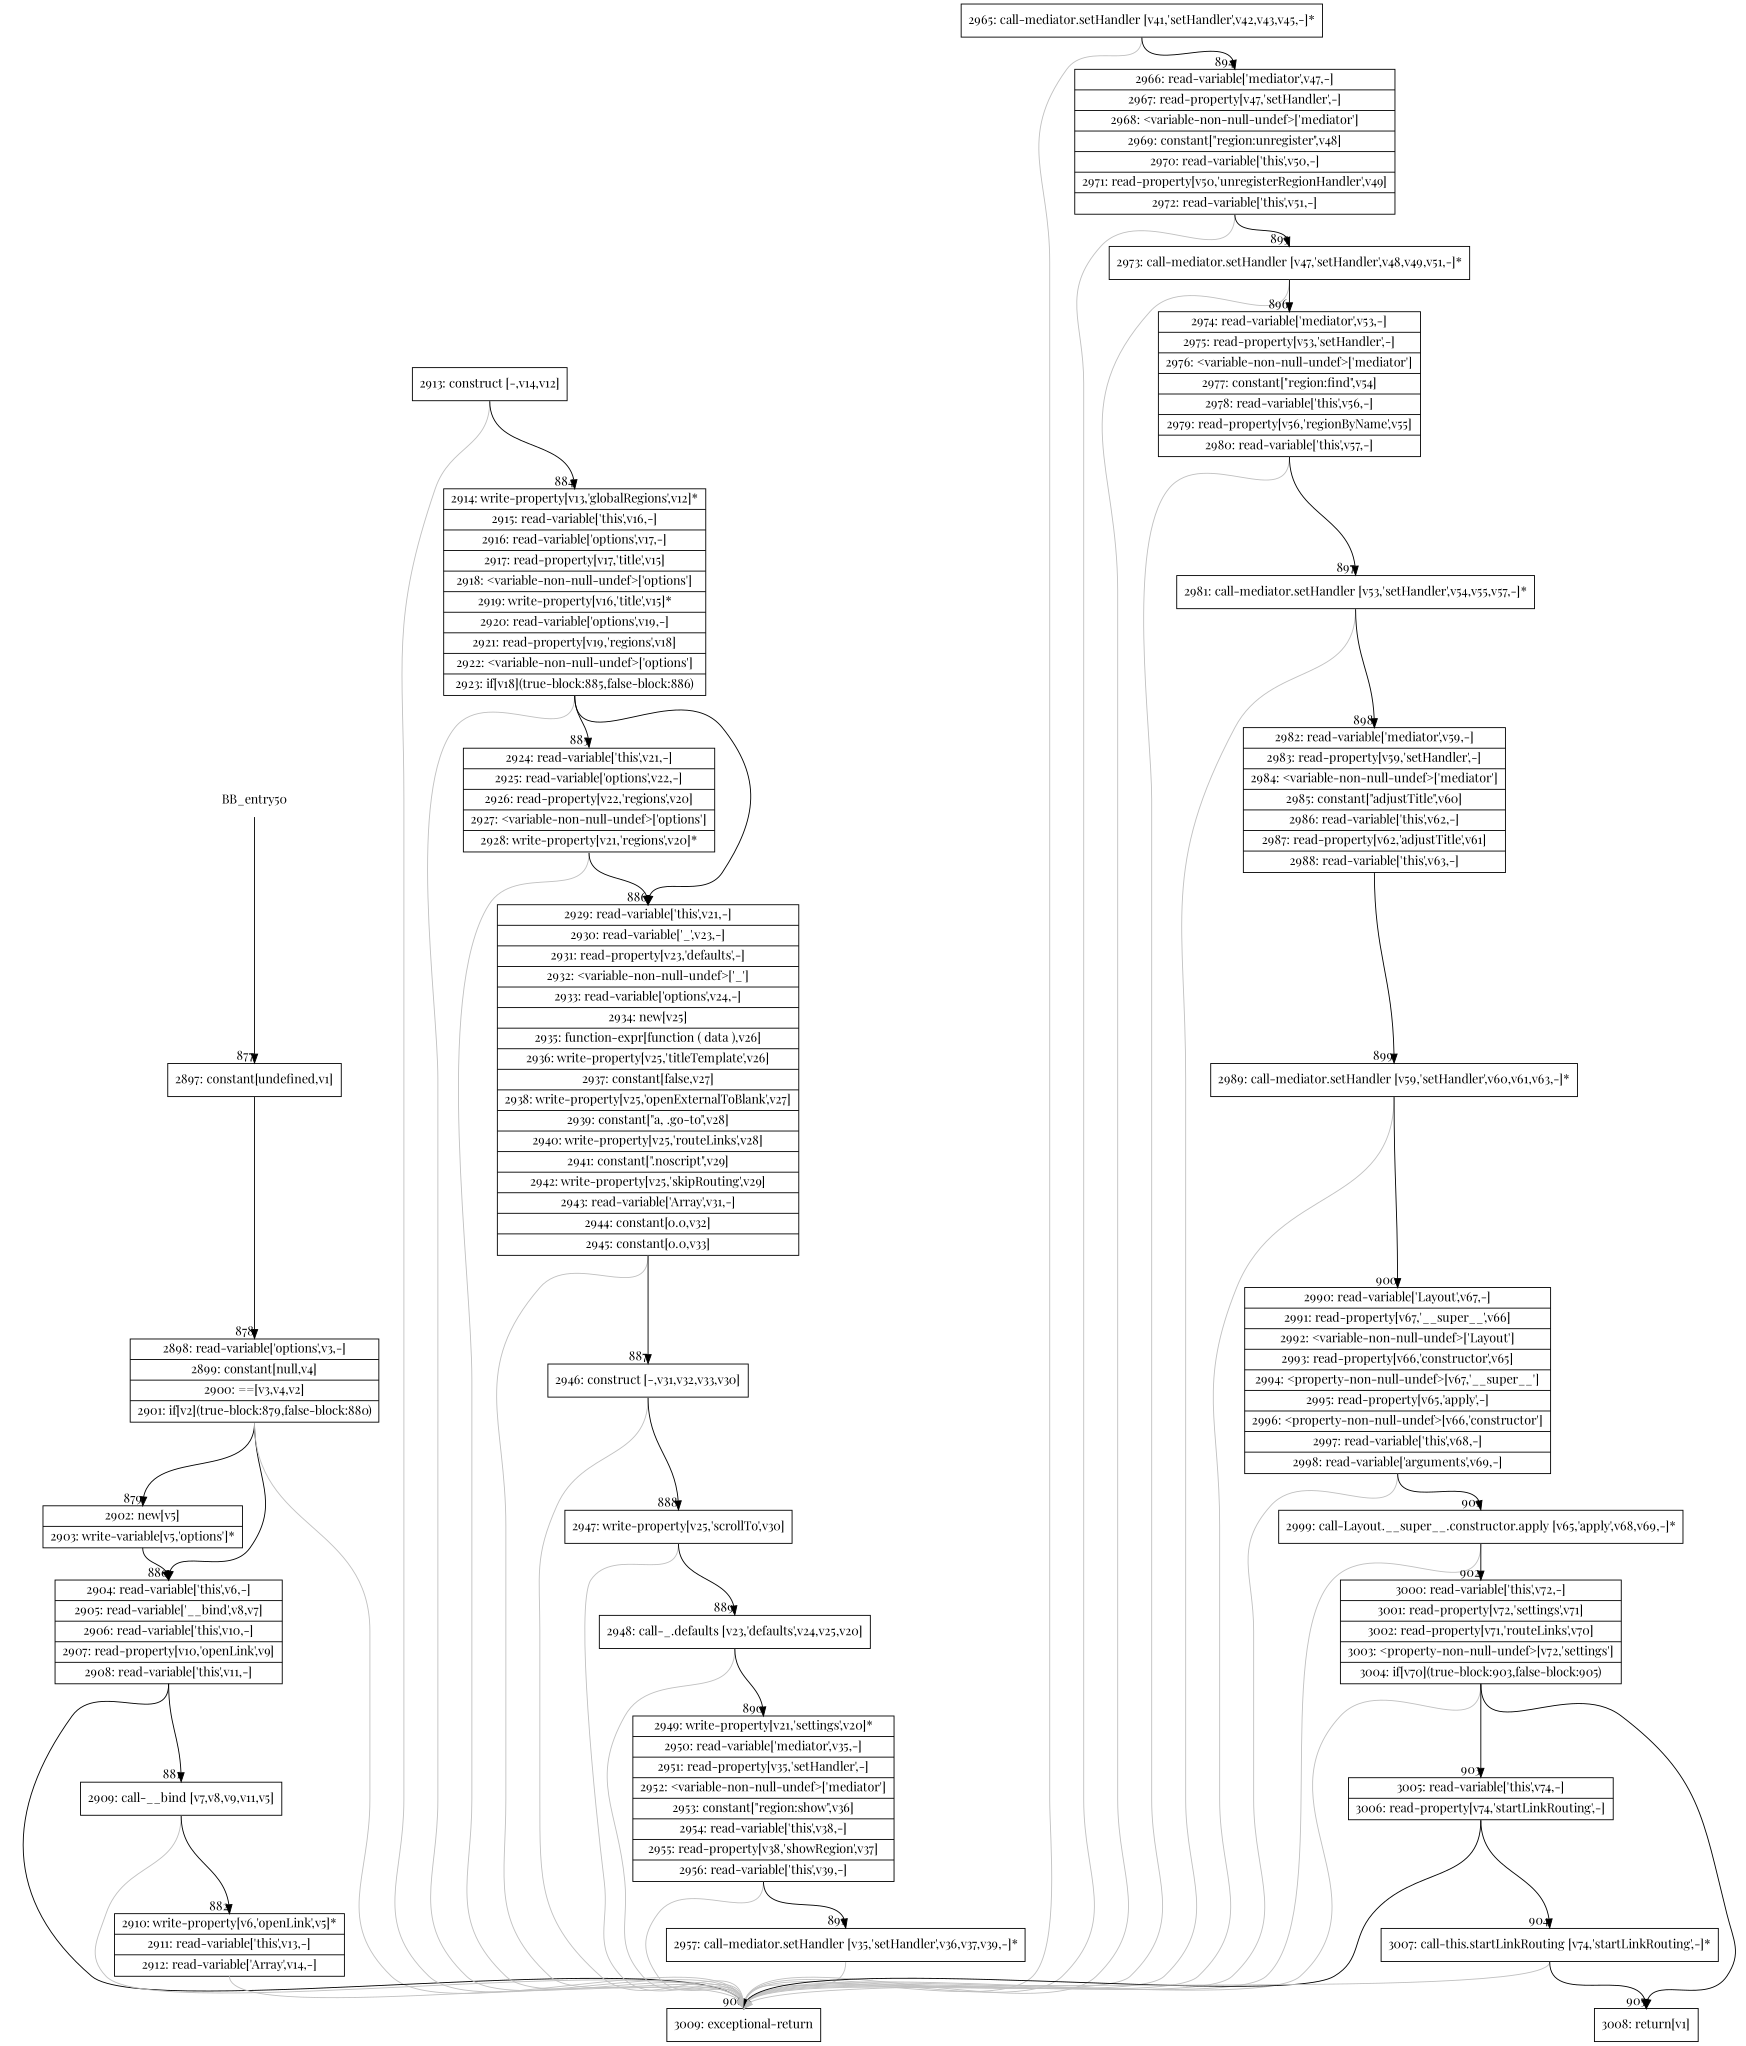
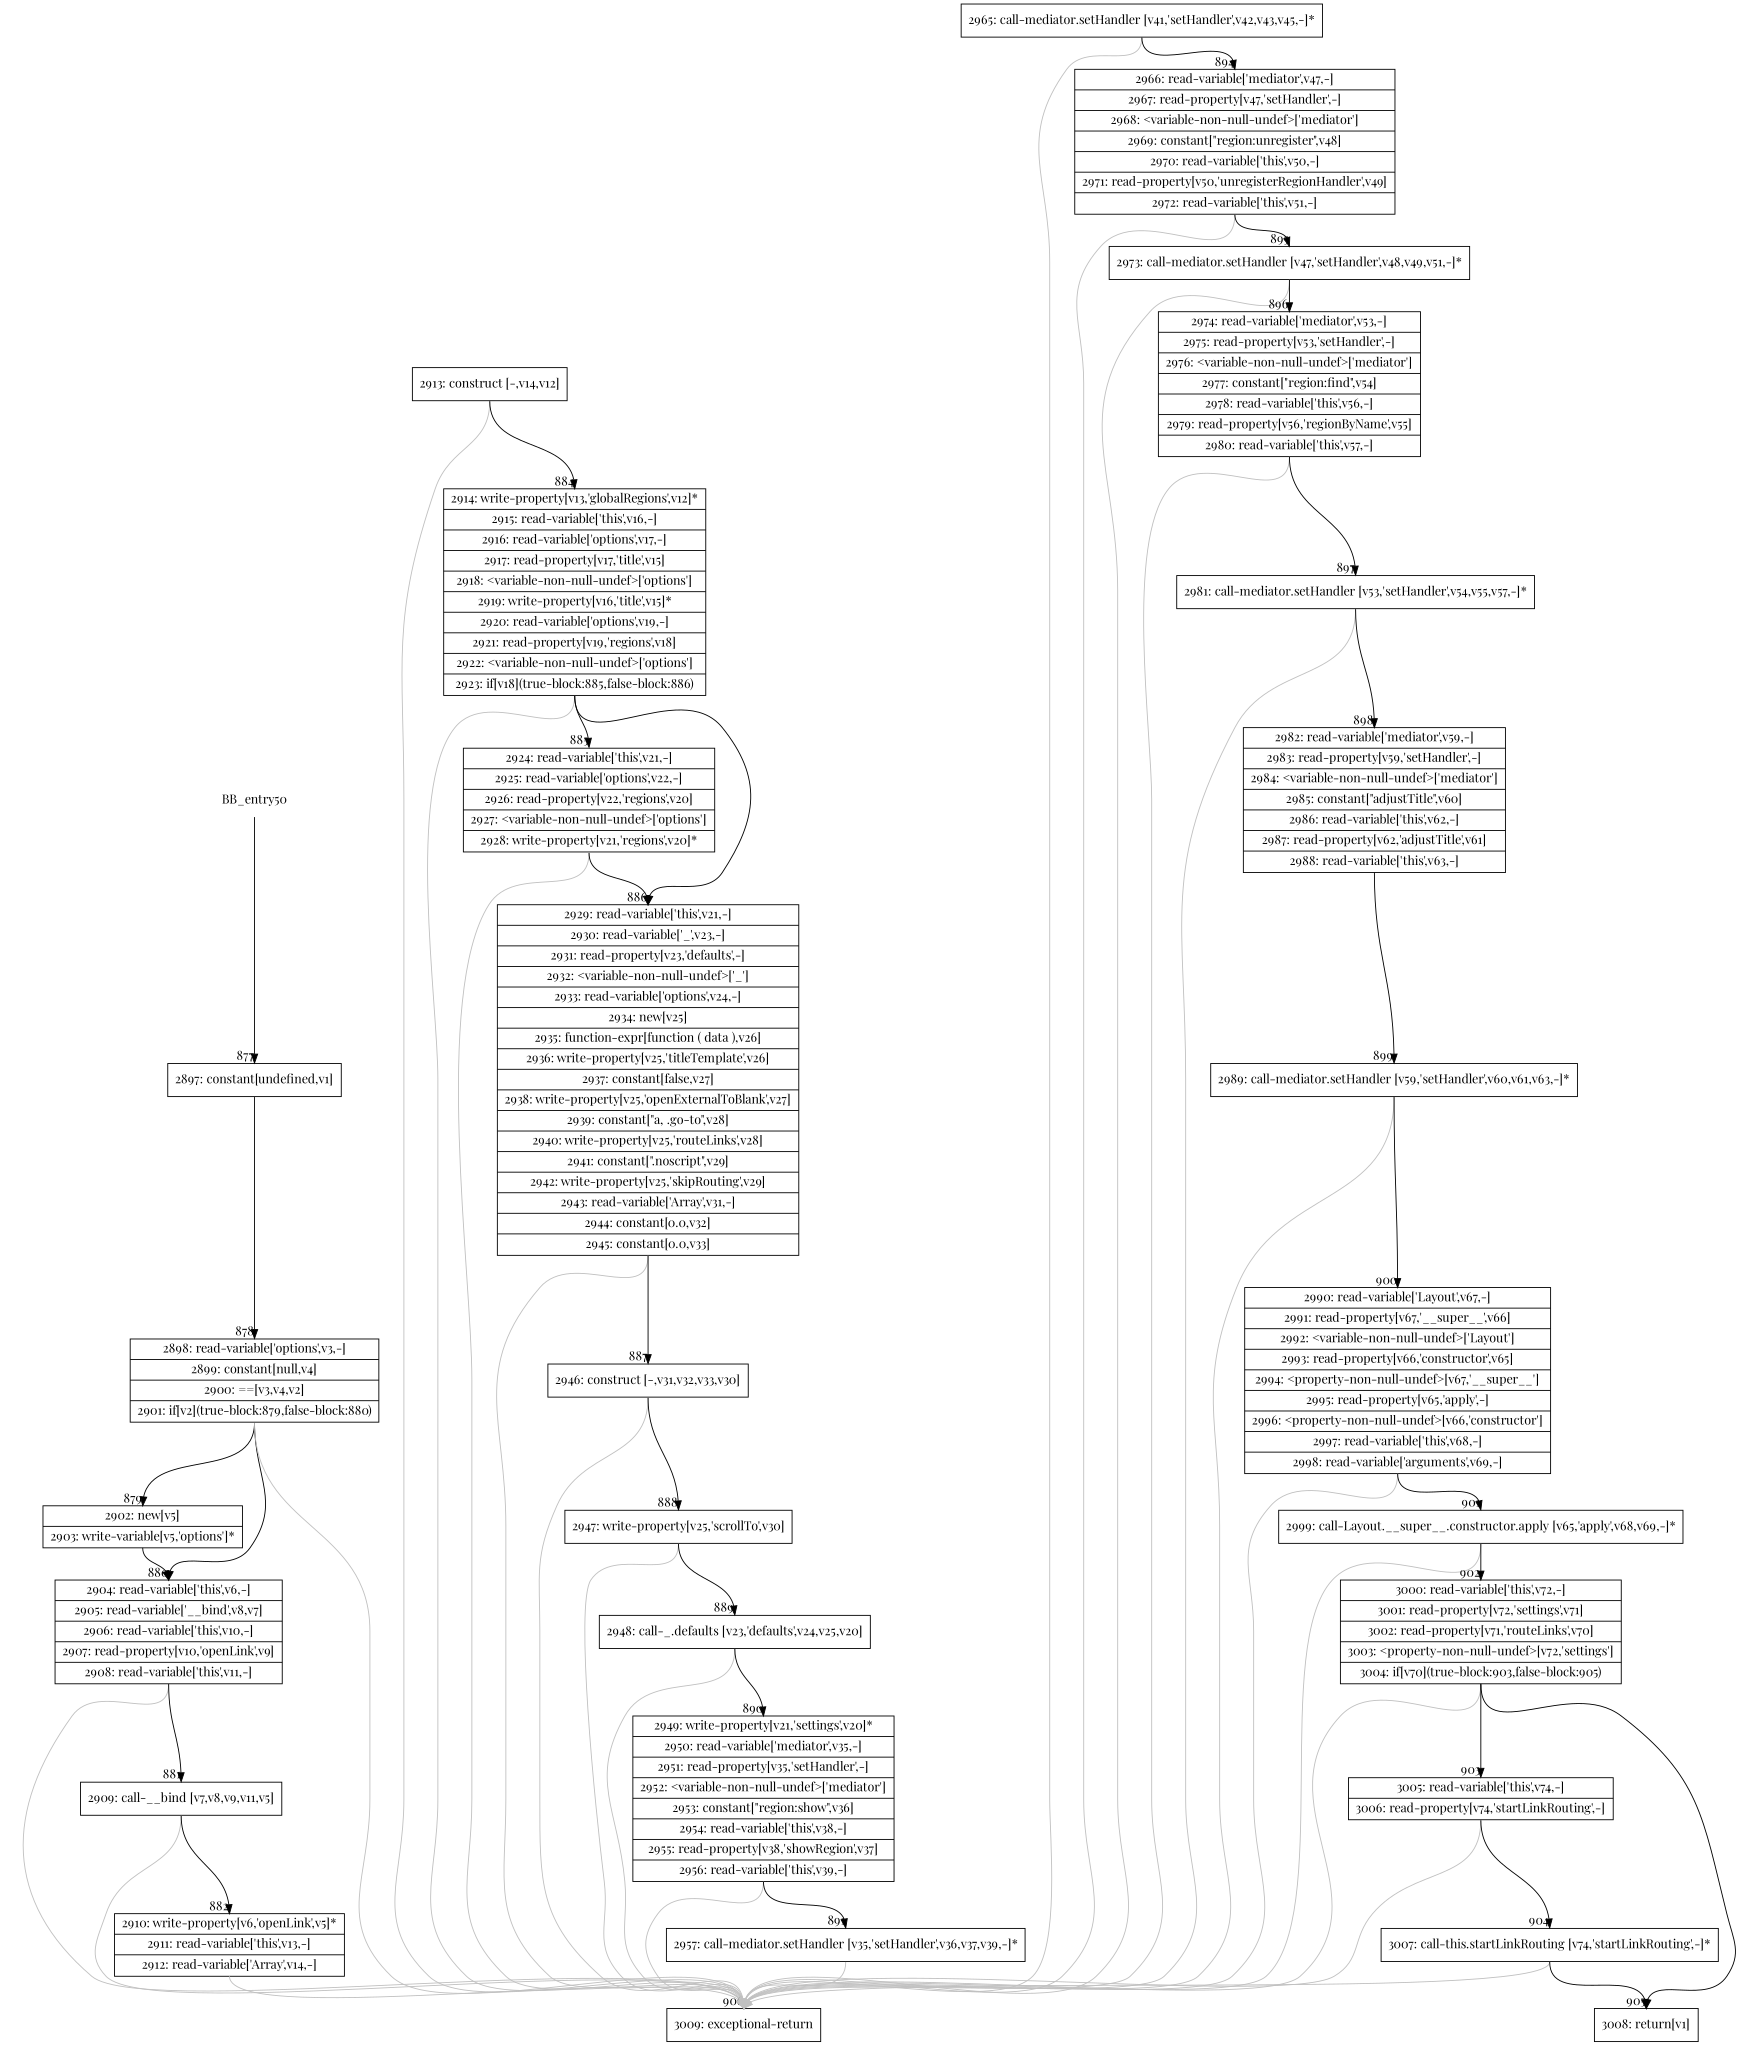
edge "2904: read-variable['this',v6,-]" -> "3009: exceptional-return": color black -> gray
edge "3005: read-variable['this',v74,-]" -> "3009: exceptional-return": color black -> gray
